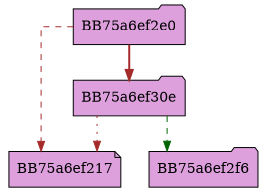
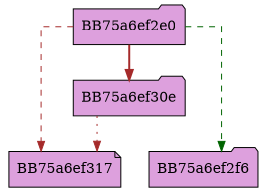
edge "BB75a6ef30e" -> "BB75a6ef2f6": now "BB75a6ef2e0" -> "BB75a6ef2f6"
node "BB75a6ef217": label "BB75a6ef217" -> "BB75a6ef317"
